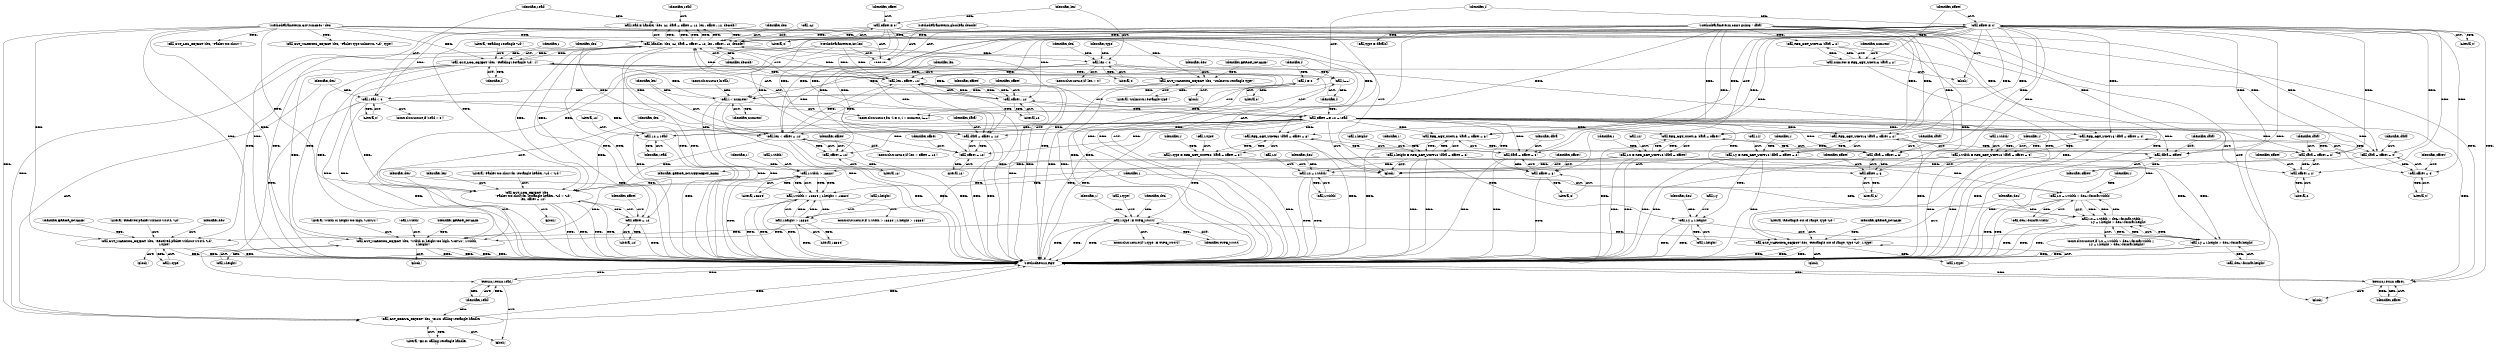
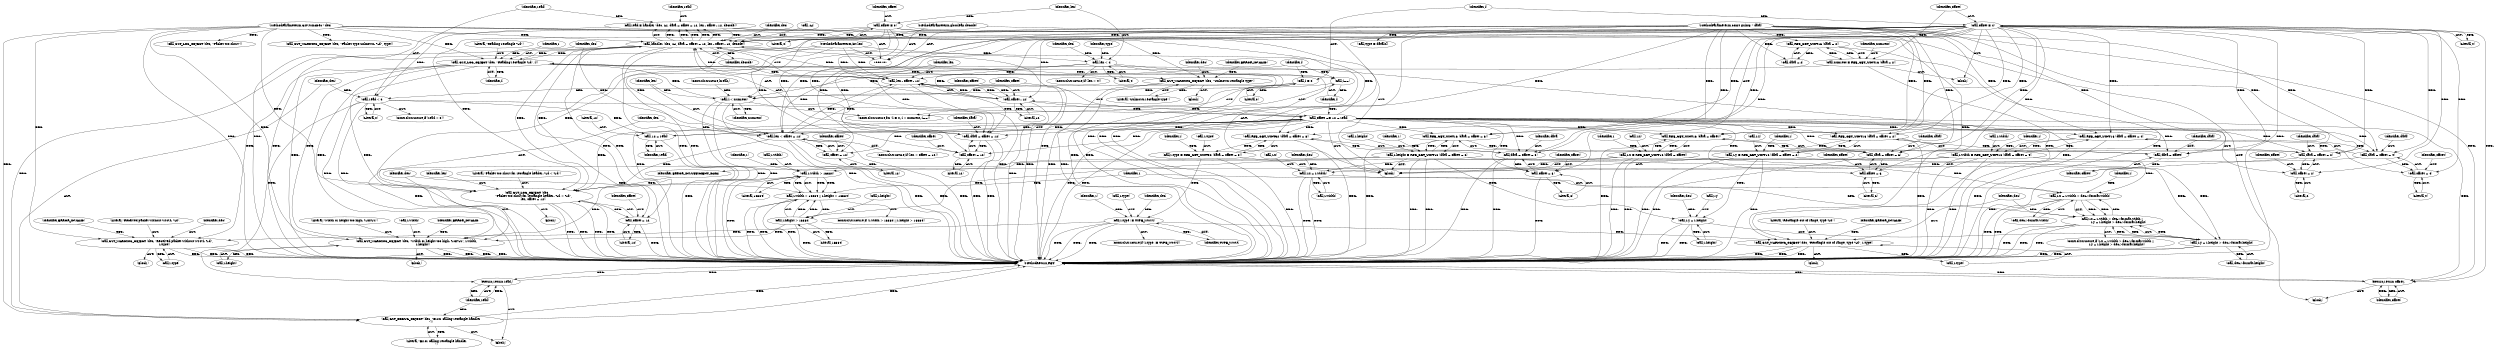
node "(Call,data + 2)": added
edge "(MethodParameterIn,const guint8 * data)" -> "(MethodReturn,RET)": label "AST: " -> "DDG: "
